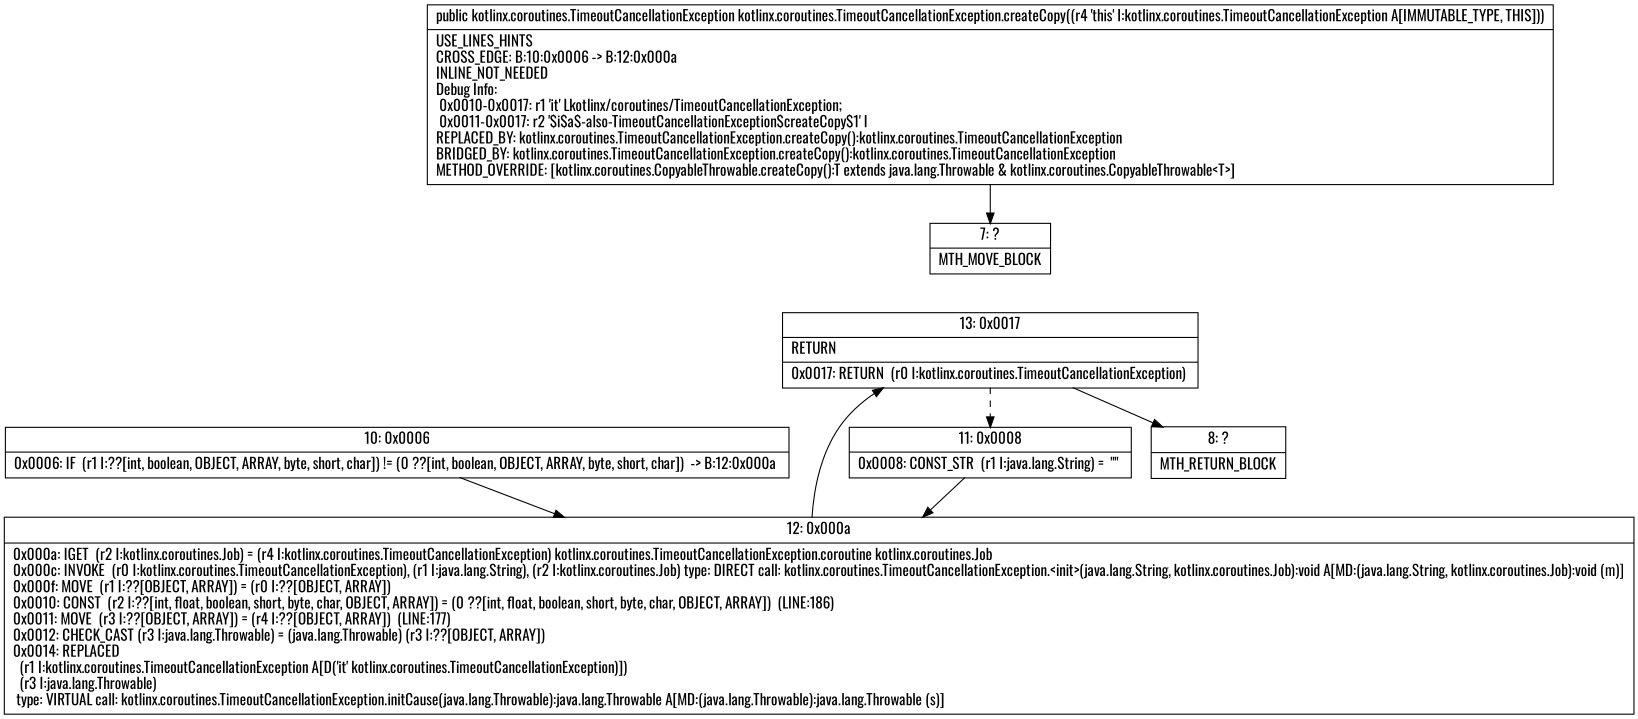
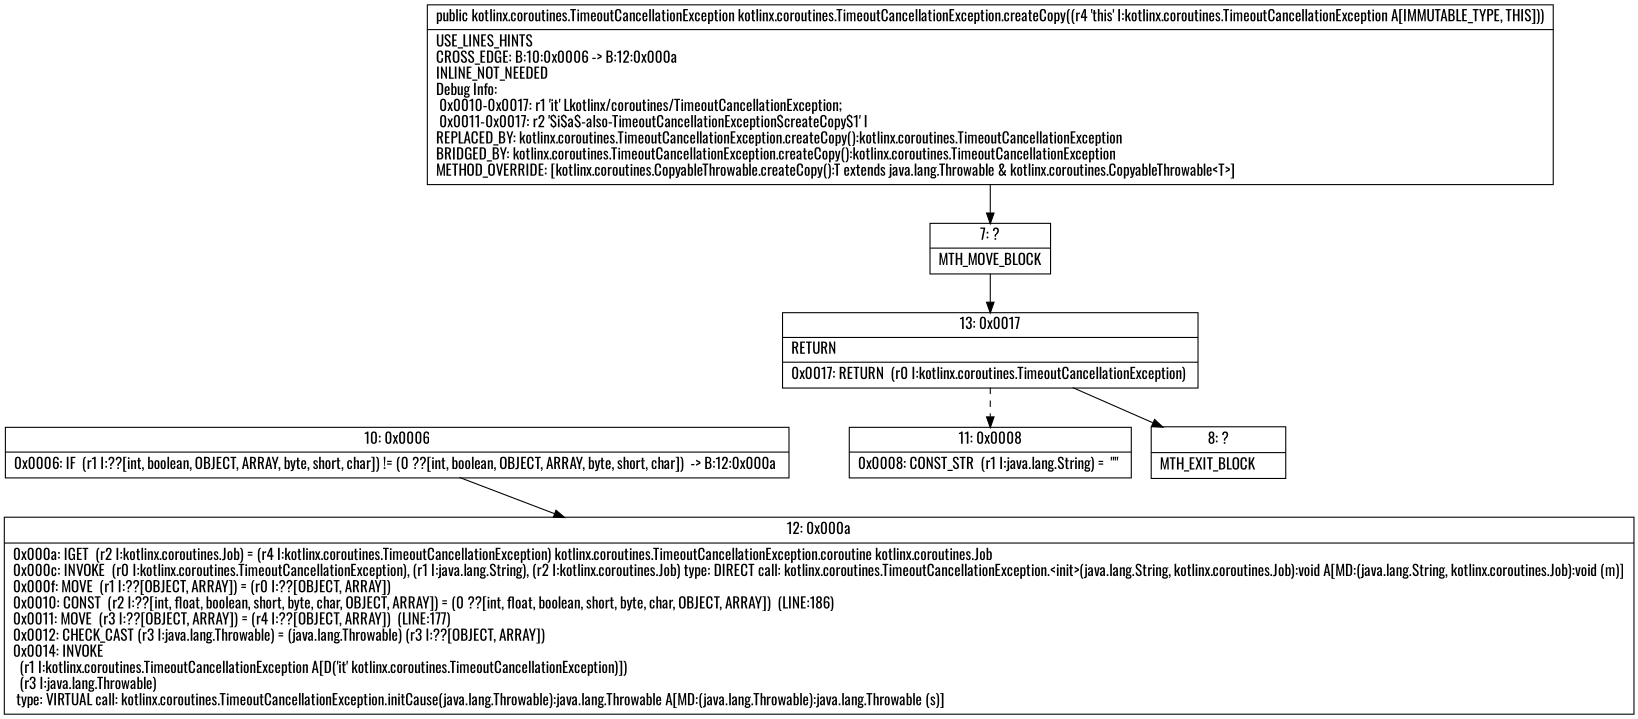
edge "12: 0x000a" -> "13: 0x0017": now "7: ?" -> "13: 0x0017"
node "8: ?": text "MTH_RETURN_BLOCK" -> "MTH_EXIT_BLOCK"
edge "11: 0x0008" -> "12: 0x000a": removed
node "12: 0x000a": text "0x0014: REPLACED" -> "0x0014: INVOKE"
